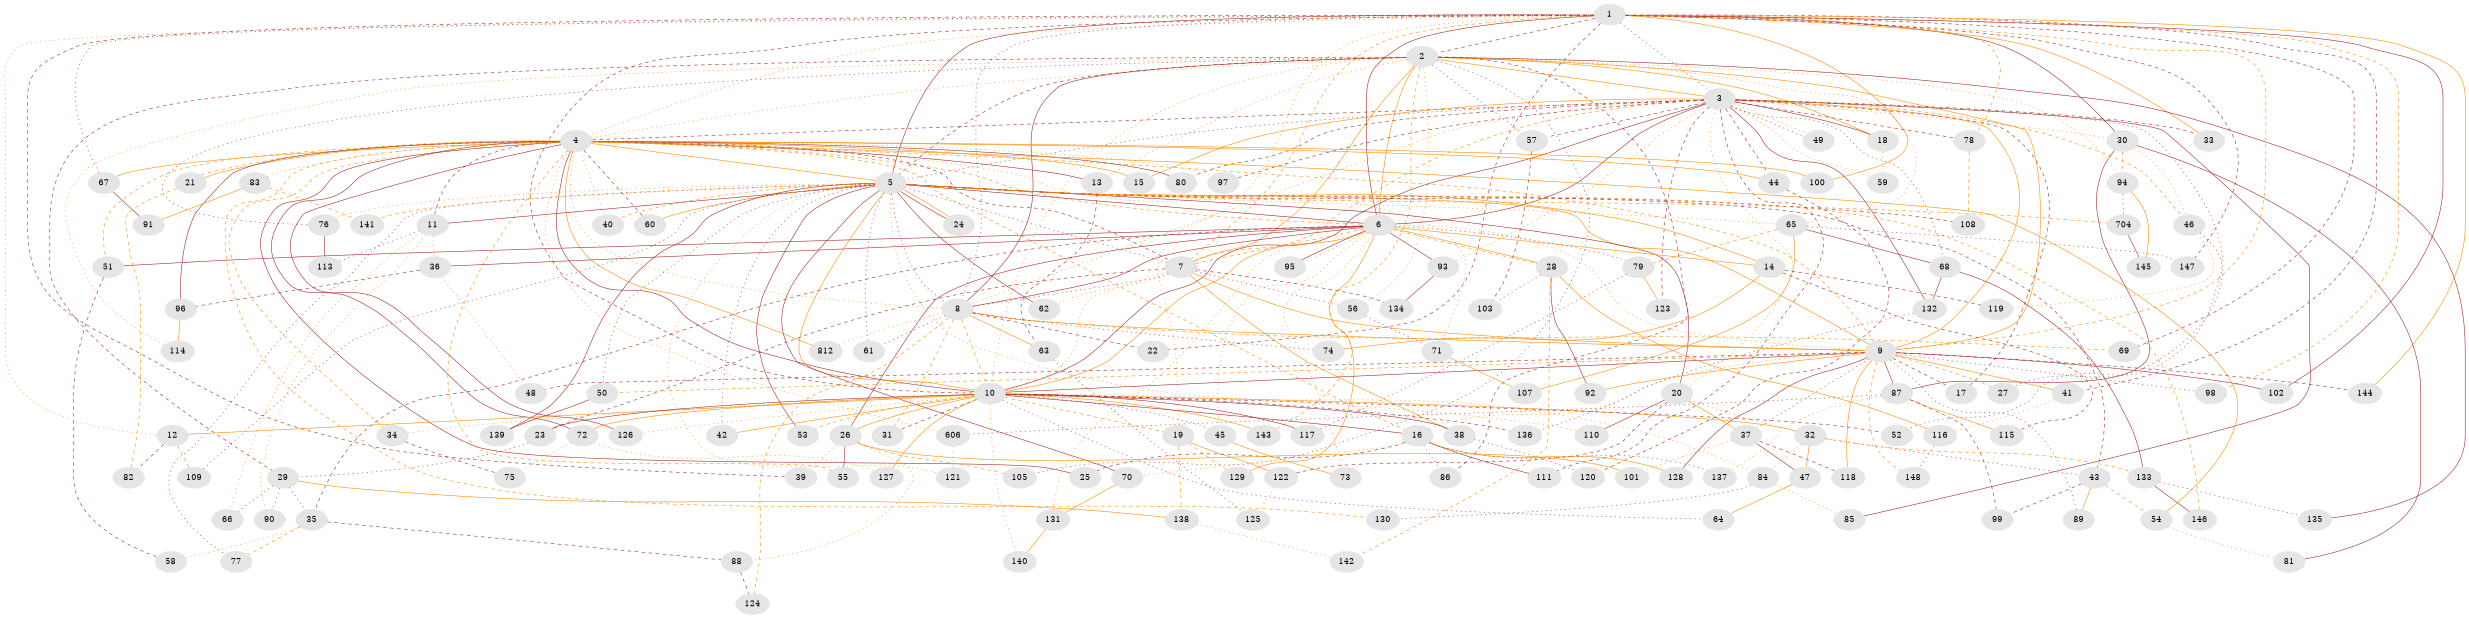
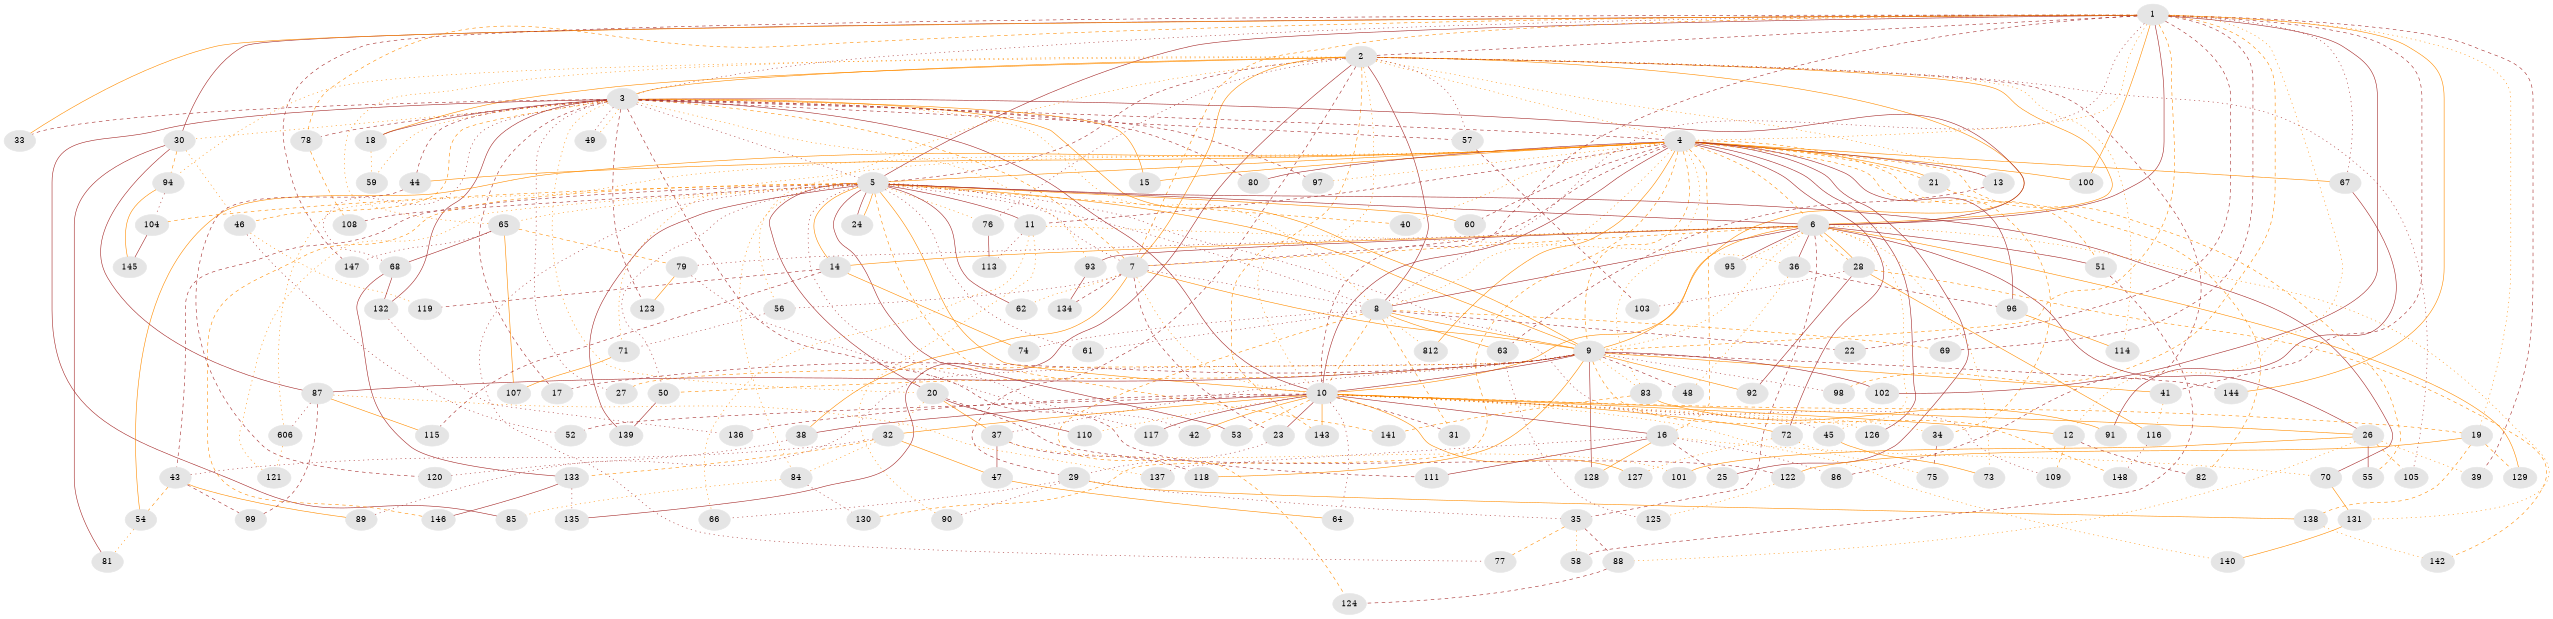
node "704": label "704" -> "104"
edge "9" -- "16": now "9" -- "83"
